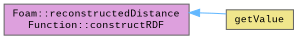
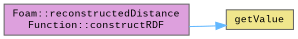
edge "getValue" -> "Foam::reconstructedDistance Function::constructRDF": reversed
